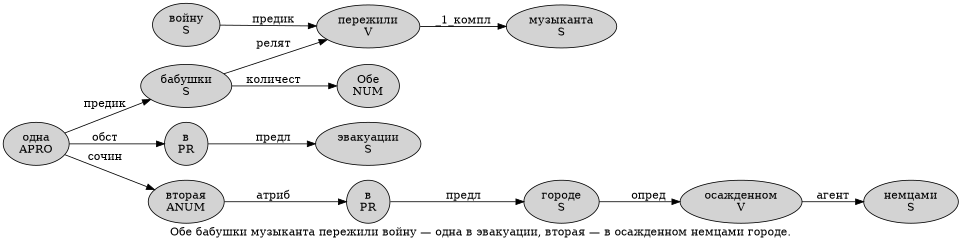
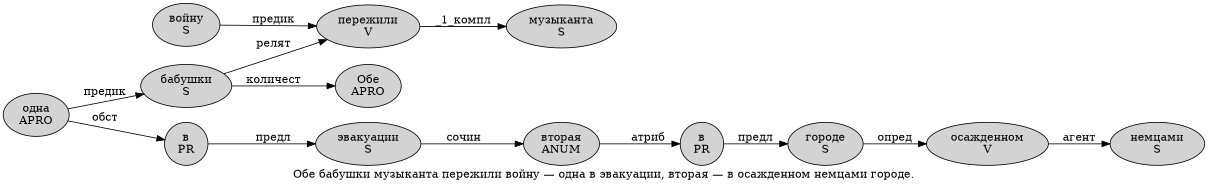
node "Обе NUM": label "Обе NUM" -> "Обе APRO"
edge "одна APRO" -> "вторая ANUM": now "эвакуации S" -> "вторая ANUM"
